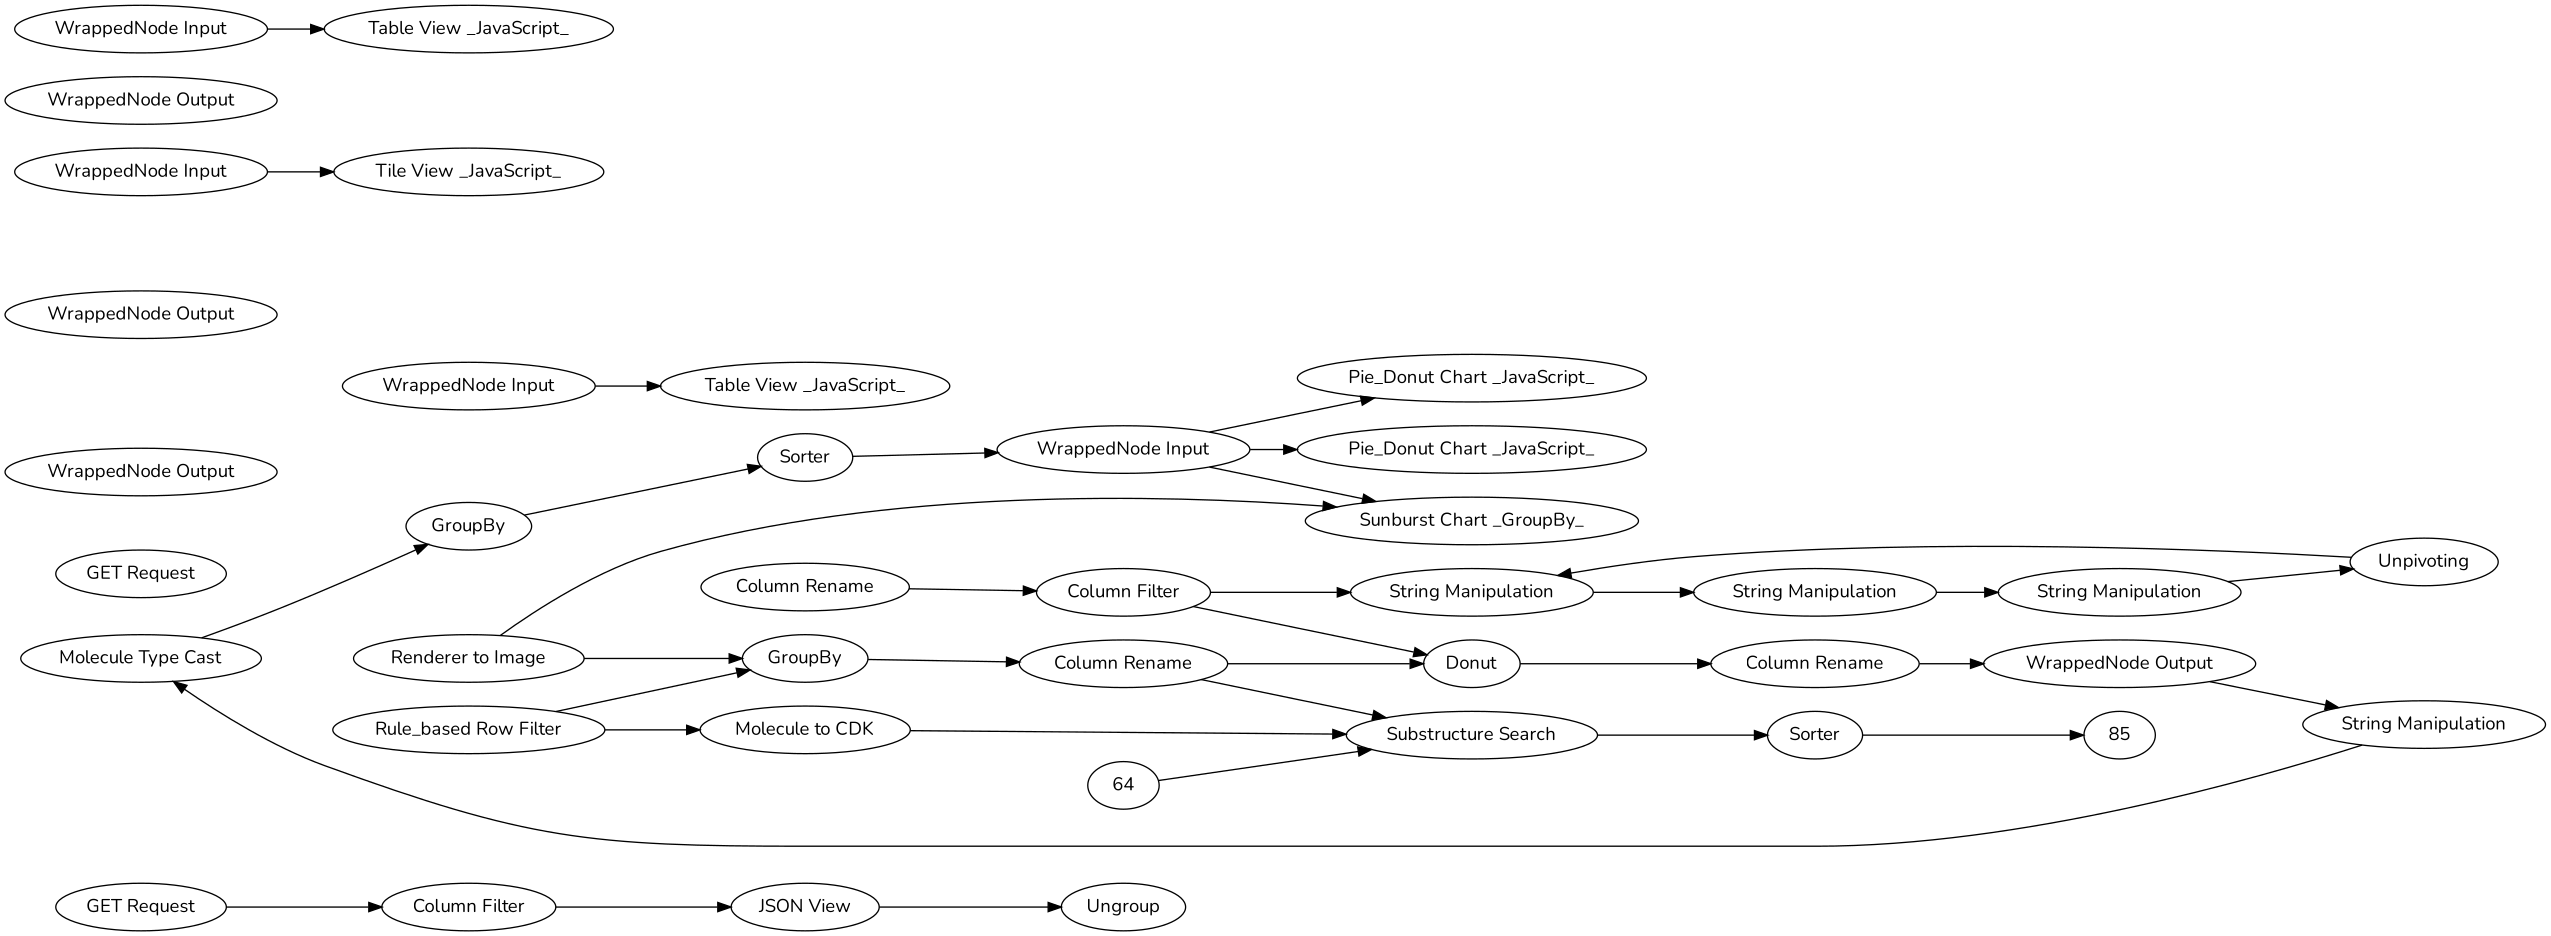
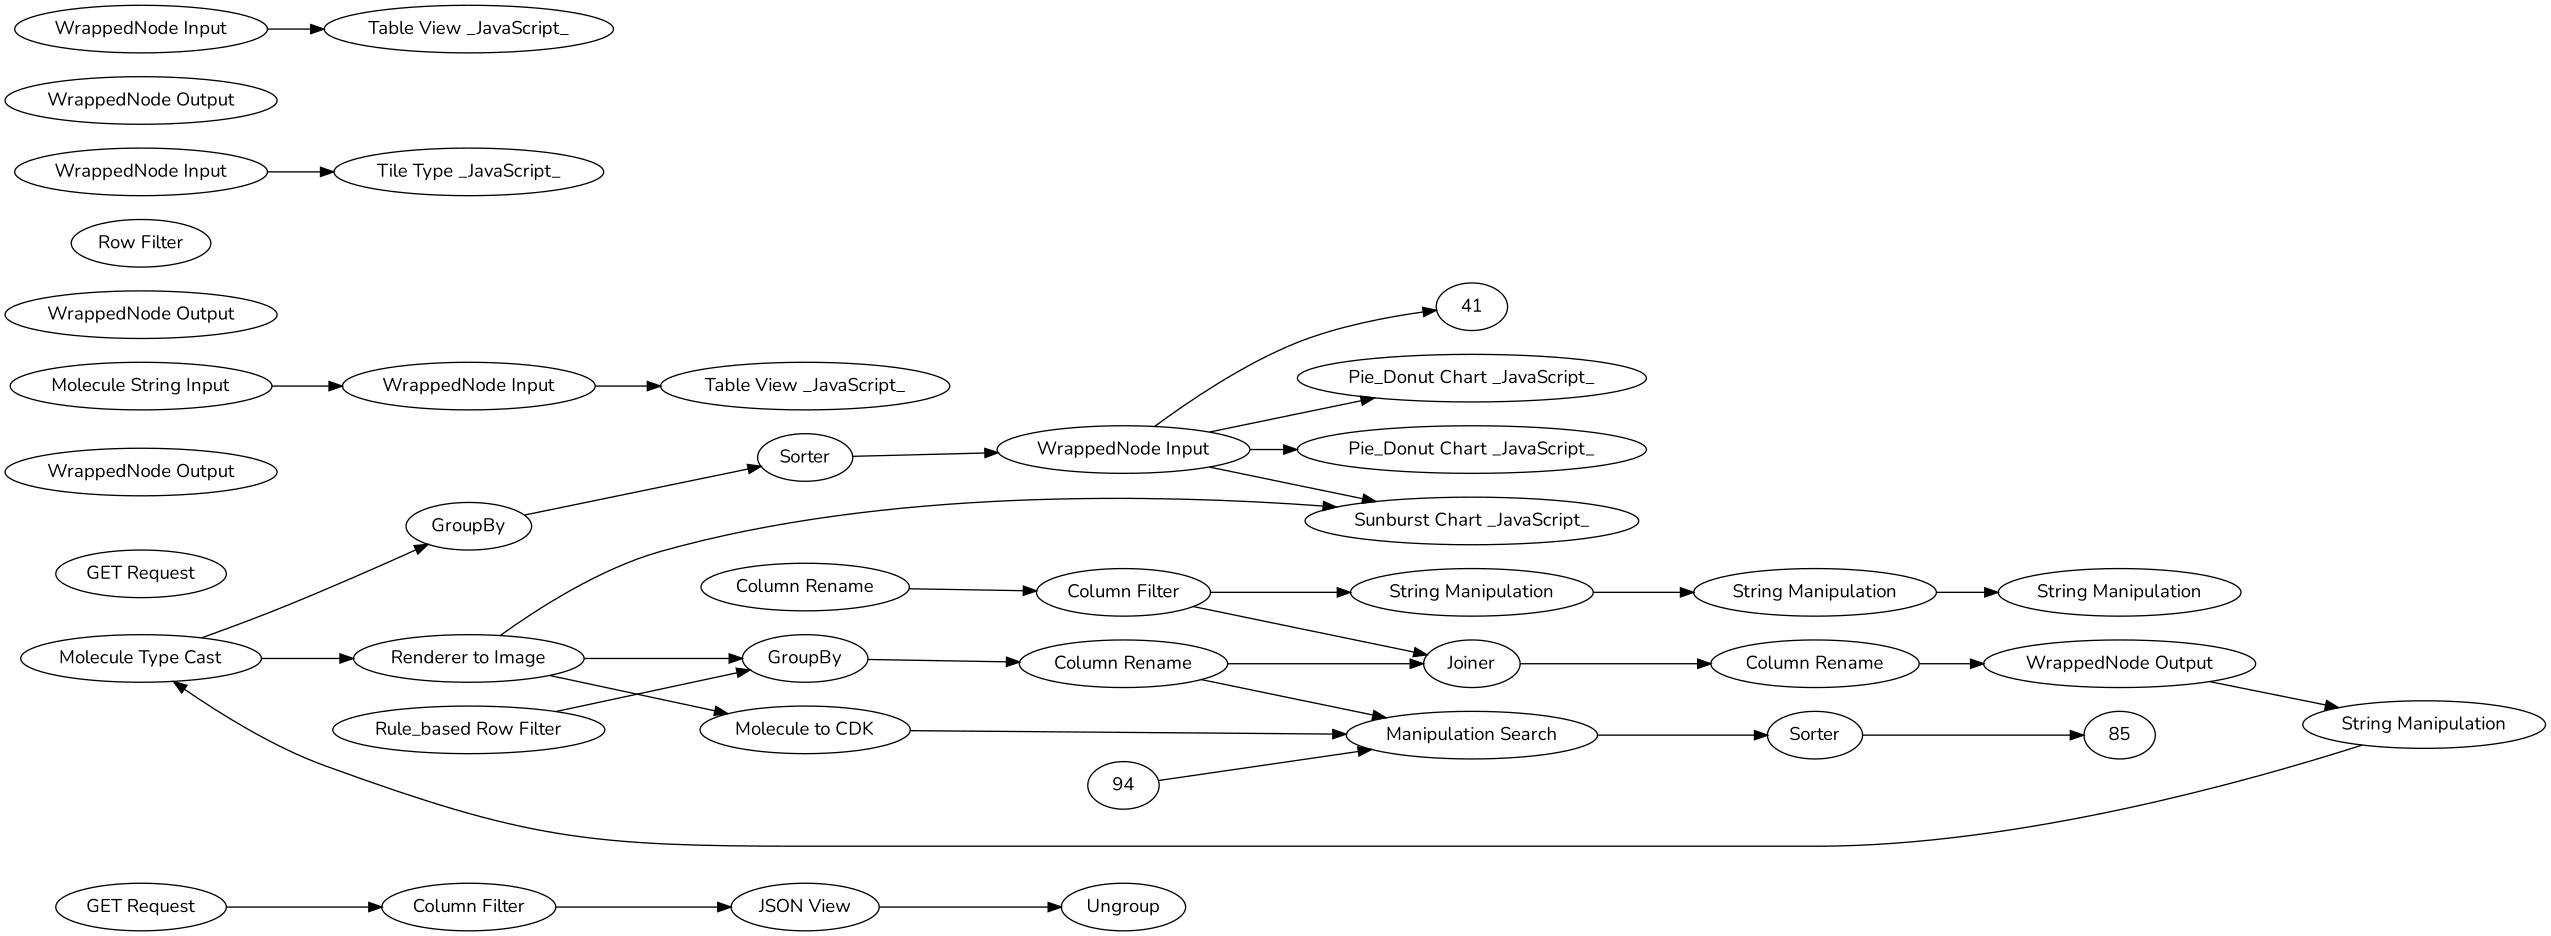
node "Tile View _JavaScript_": label "Tile View _JavaScript_" -> "Tile Type _JavaScript_"
node "Row Filter": added
node "41": added
node "Molecule String Input": added
node "Sunburst Chart _GroupBy_": label "Sunburst Chart _GroupBy_" -> "Sunburst Chart _JavaScript_"
node "Unpivoting": removed
edge "Molecule Type Cast" -> "Renderer to Image": added
node "Donut": label "Donut" -> "Joiner"
edge "Rule_based Row Filter" -> "Molecule to CDK": now "Renderer to Image" -> "Molecule to CDK"
node "Substructure Search": label "Substructure Search" -> "Manipulation Search"
node "64": label "64" -> "94"
